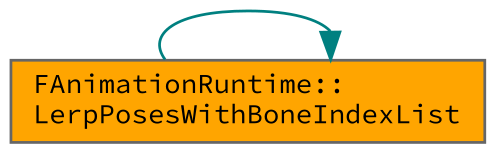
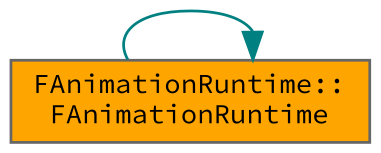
node "FAnimationRuntime:: LerpPosesWithBoneIndexList": label "FAnimationRuntime:: LerpPosesWithBoneIndexList" -> "FAnimationRuntime:: FAnimationRuntime"
